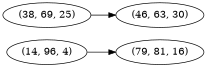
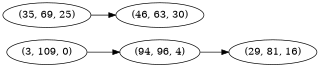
node "(38, 69, 25)": label "(38, 69, 25)" -> "(35, 69, 25)"
node "(3, 109, 0)": added
node "(14, 96, 4)": label "(14, 96, 4)" -> "(94, 96, 4)"
node "(79, 81, 16)": label "(79, 81, 16)" -> "(29, 81, 16)"
